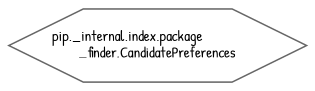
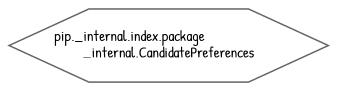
node "pip._internal.index.package _finder.CandidatePreferences": label "pip._internal.index.package _finder.CandidatePreferences" -> "pip._internal.index.package _internal.CandidatePreferences"
